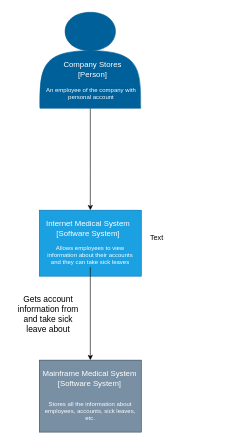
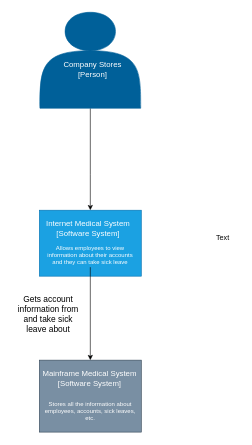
node "An employee of the company with personal account": removed
node "Text": moved (161, 238) -> (227, 238)
node "Allows employees to view information about their accounts and they can take sick leaves": label "Allows employees to view information about their accounts and they can take sick leaves" -> "Allows employees to view information about their accounts and they can take sick leave"
